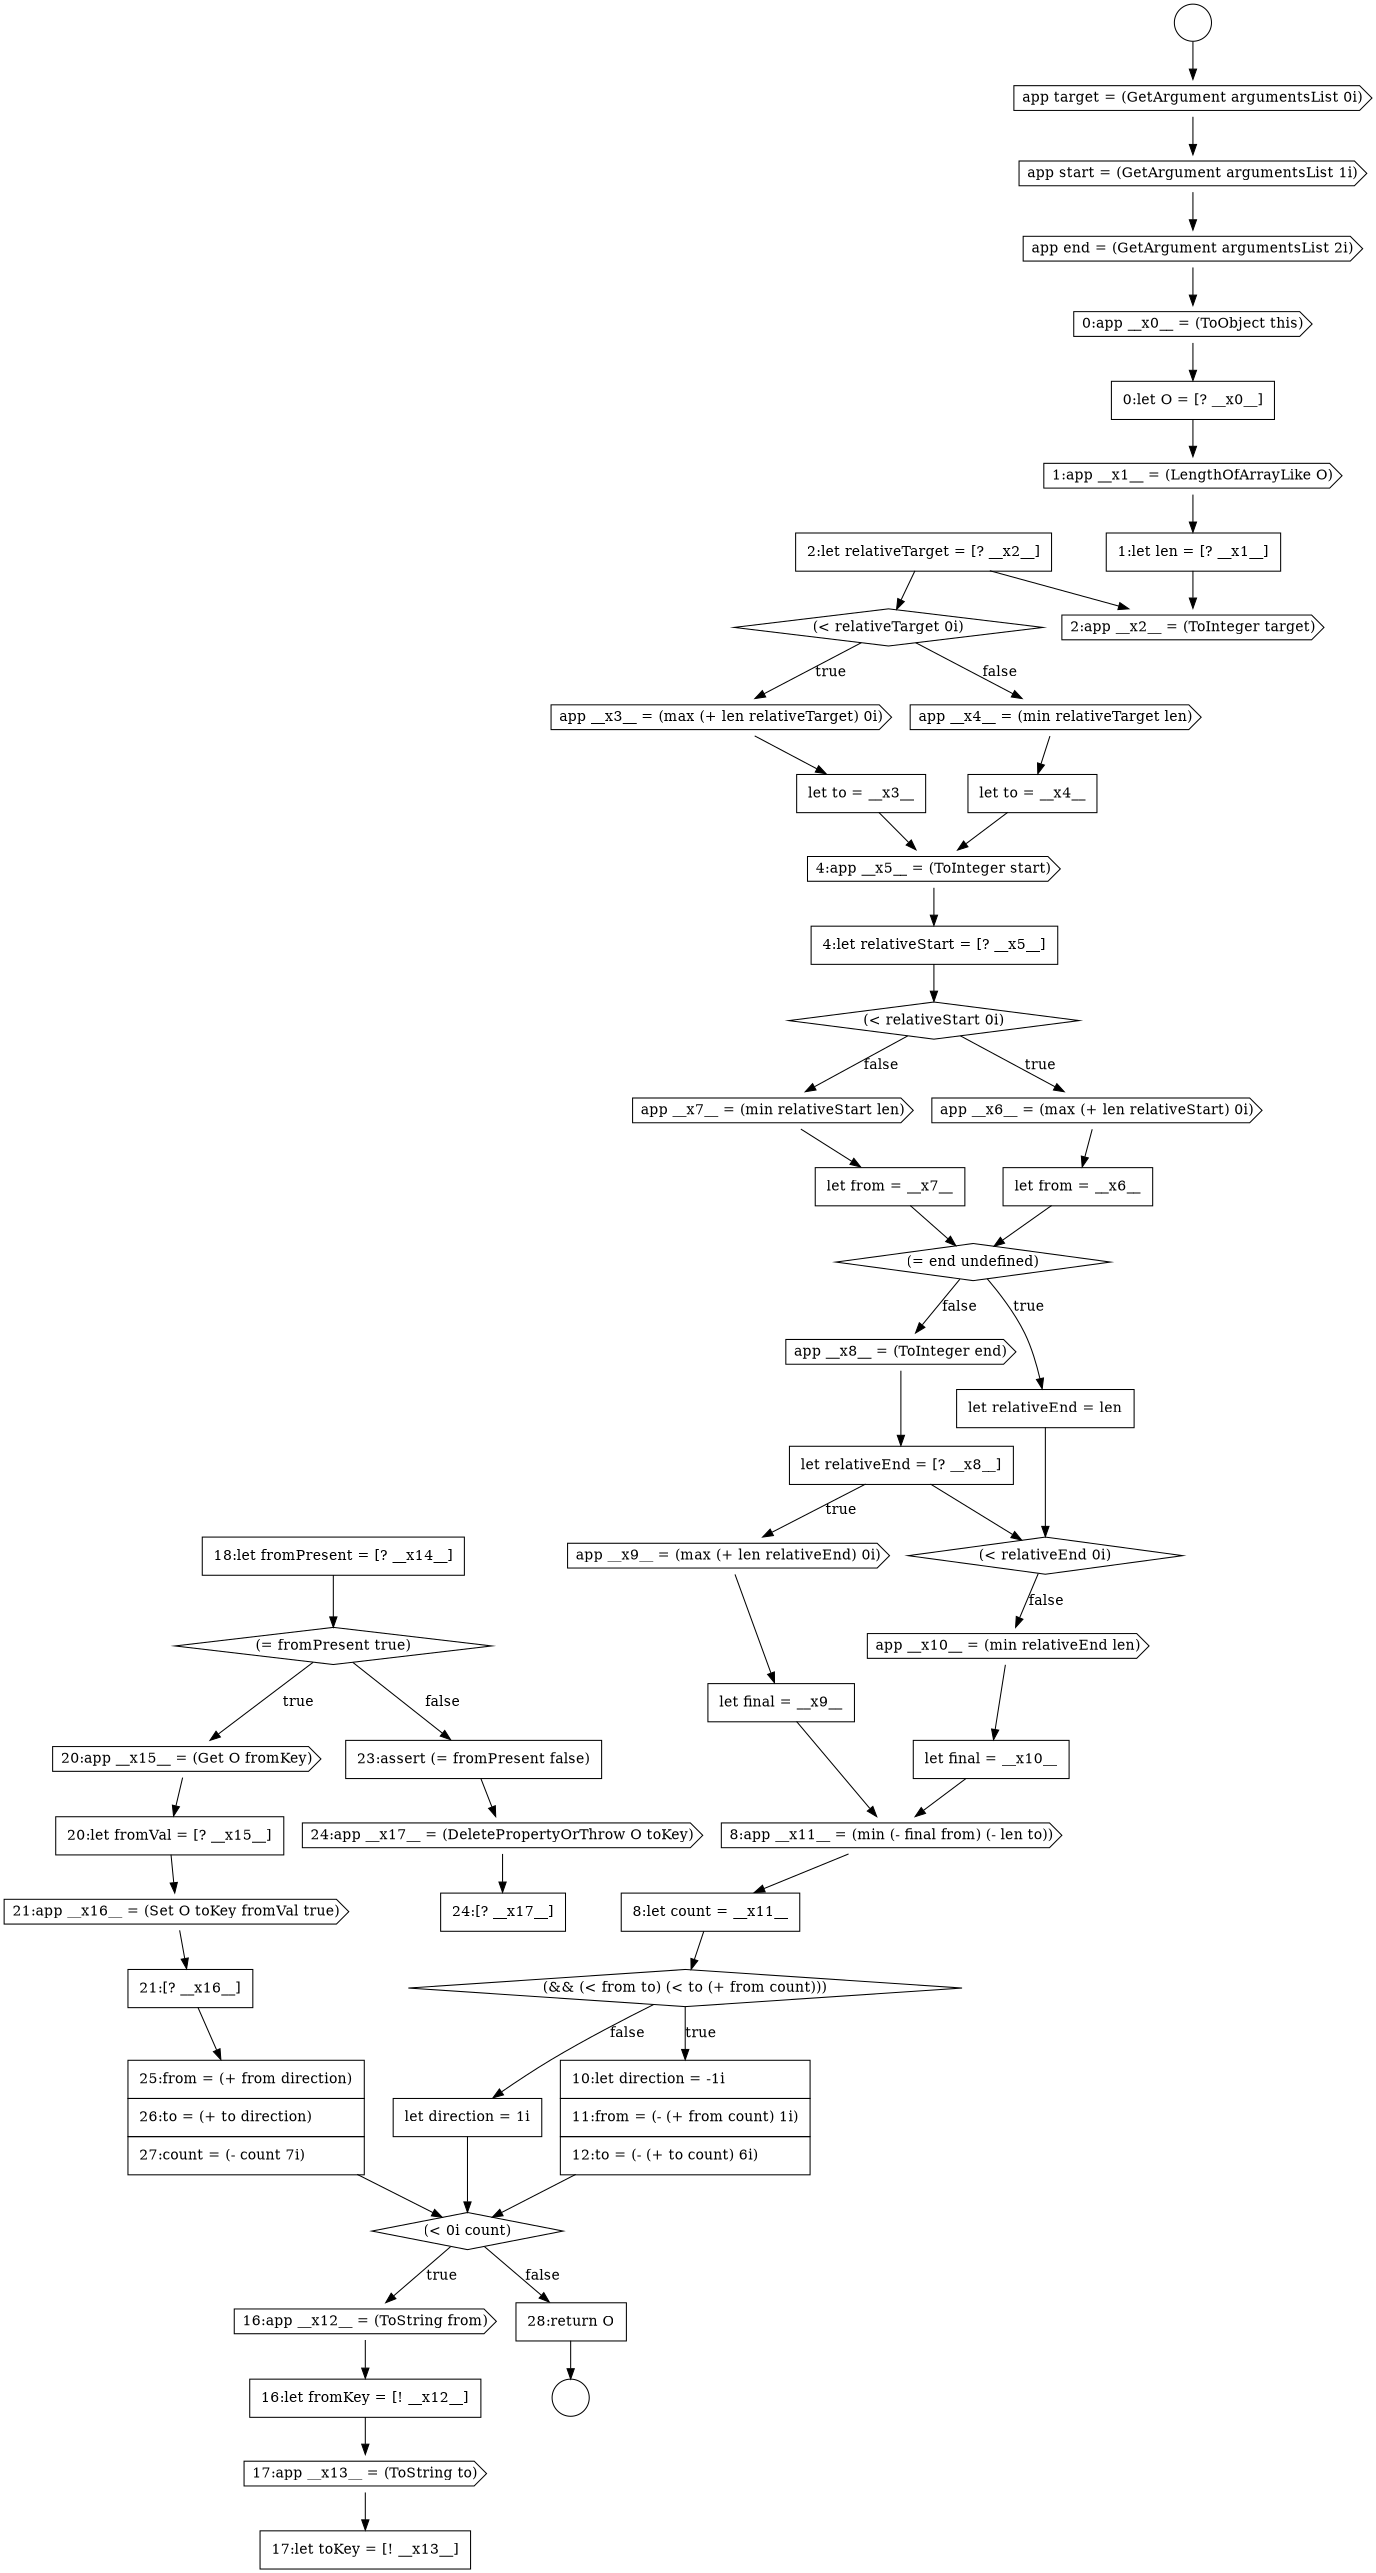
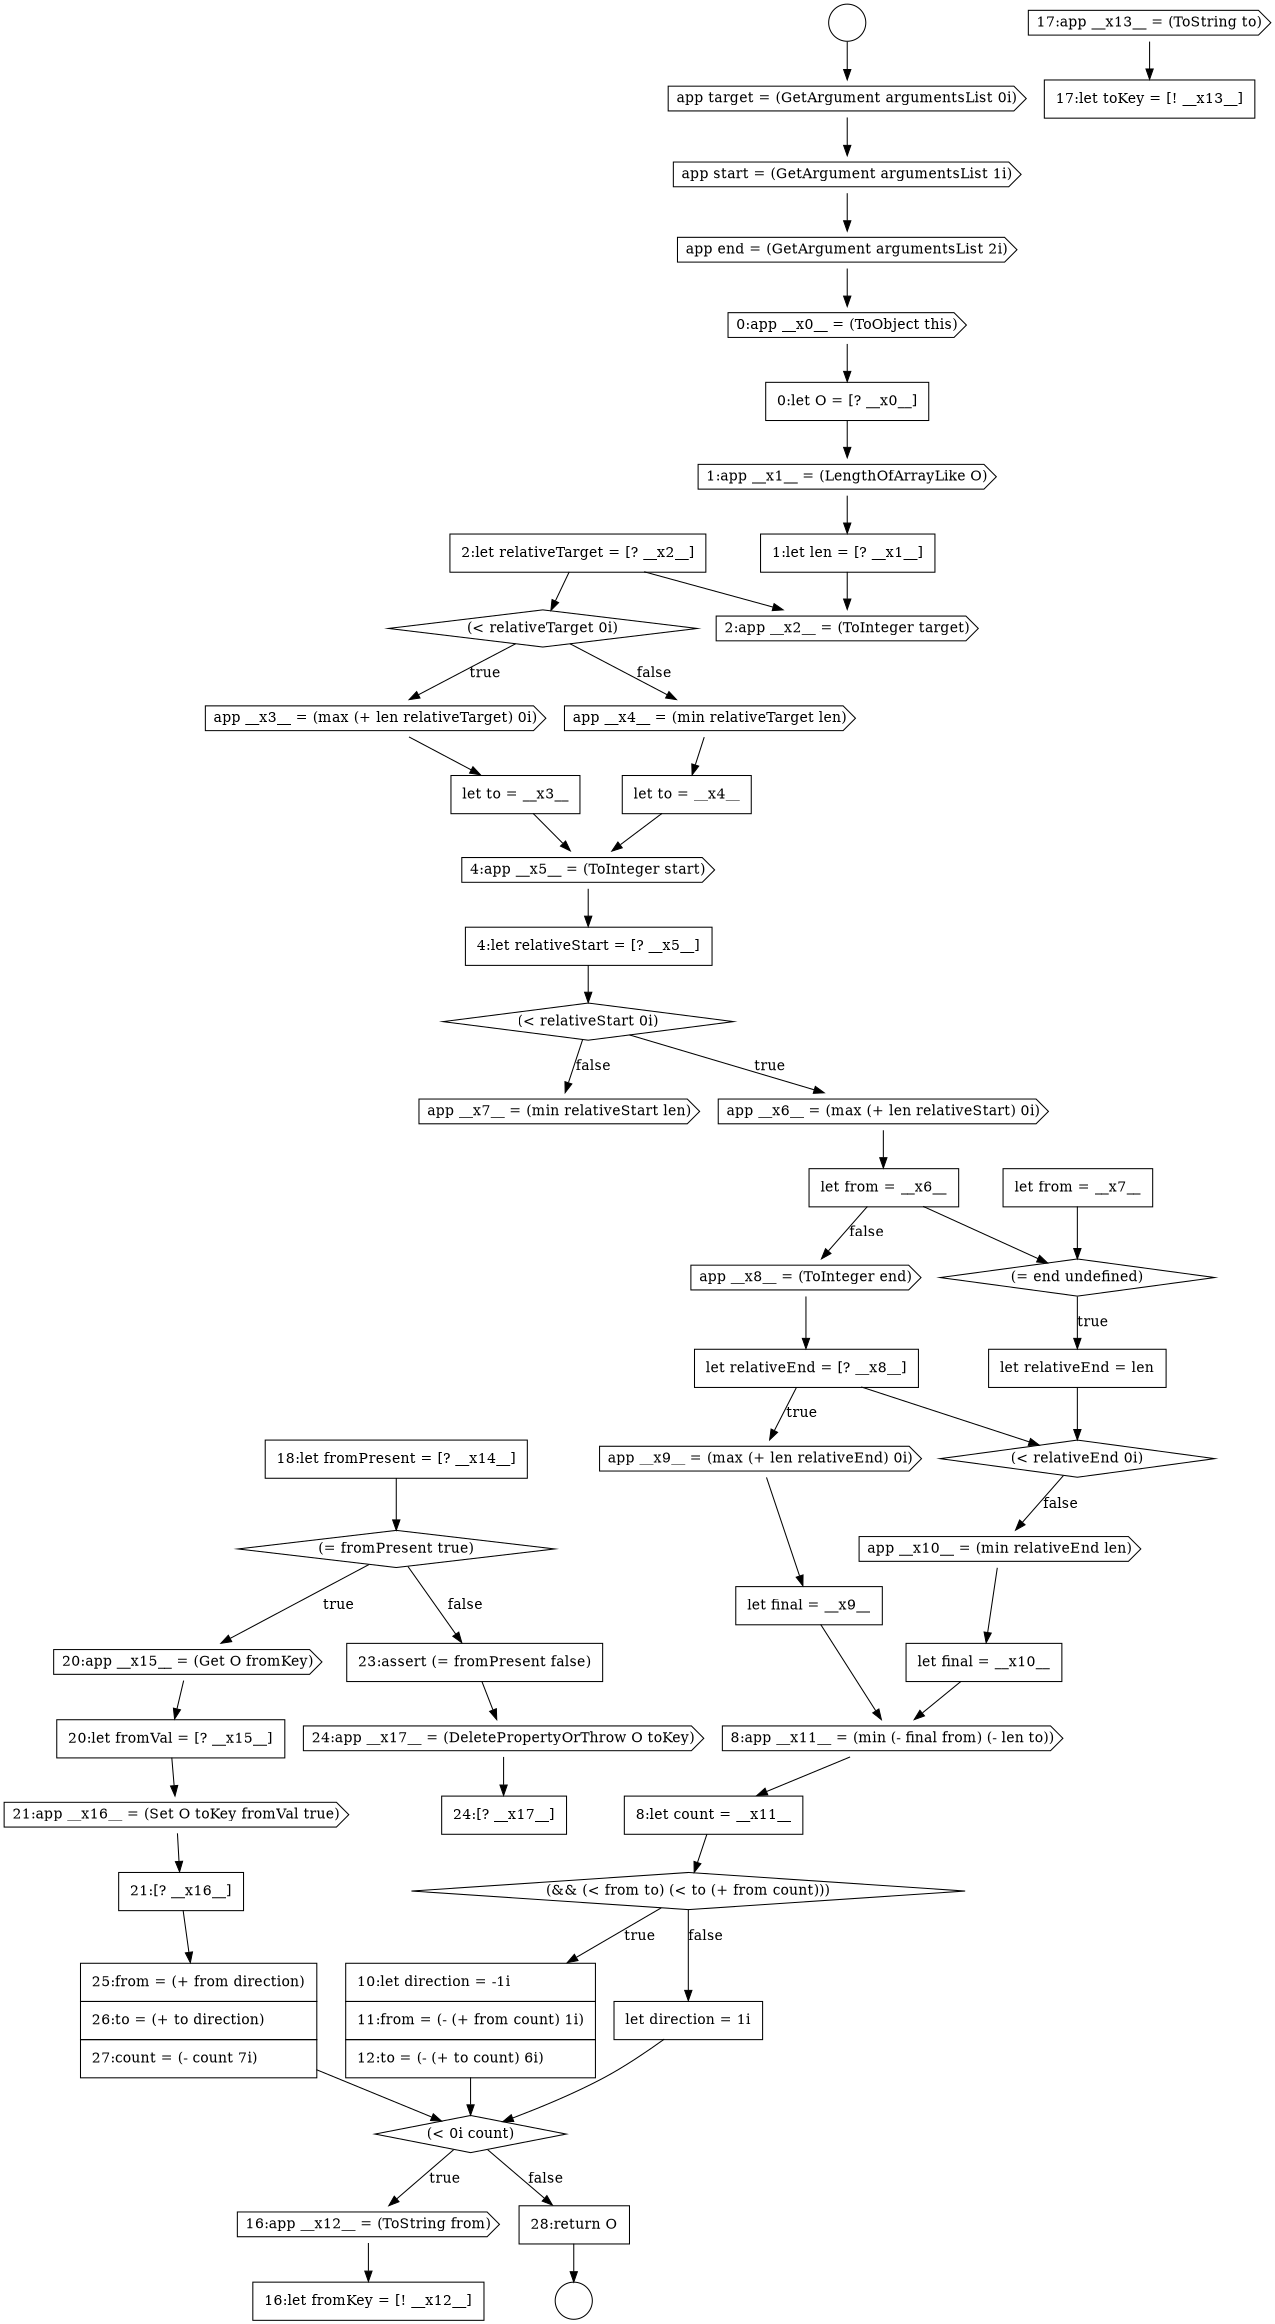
edge "app __x7__ = (min relativeStart len)" -> "let from = __x7__": removed
edge "(= end undefined)" -> "app __x8__ = (ToInteger end)": now "let from = __x6__" -> "app __x8__ = (ToInteger end)"
edge "16:let fromKey = [! __x12__]" -> "17:app __x13__ = (ToString to)": removed
